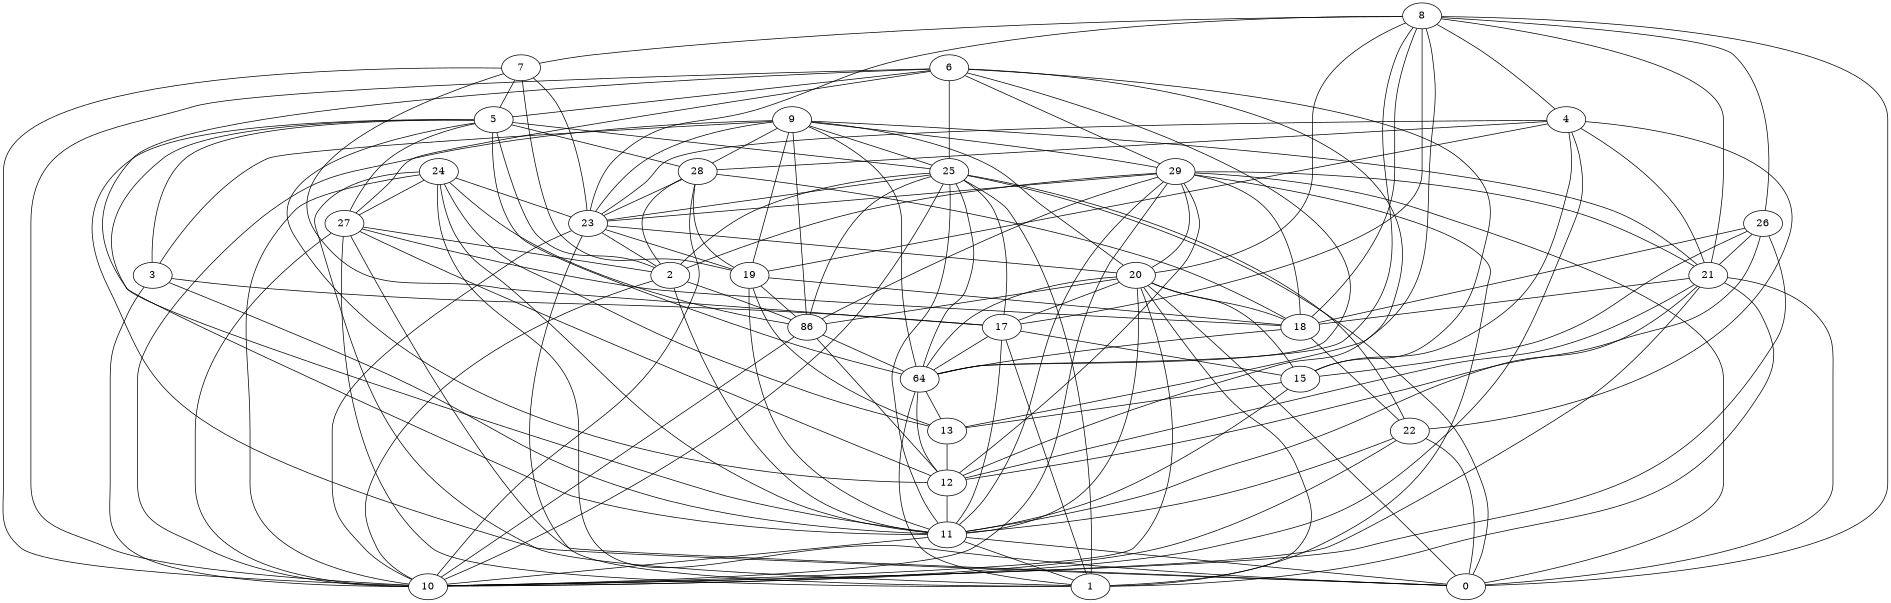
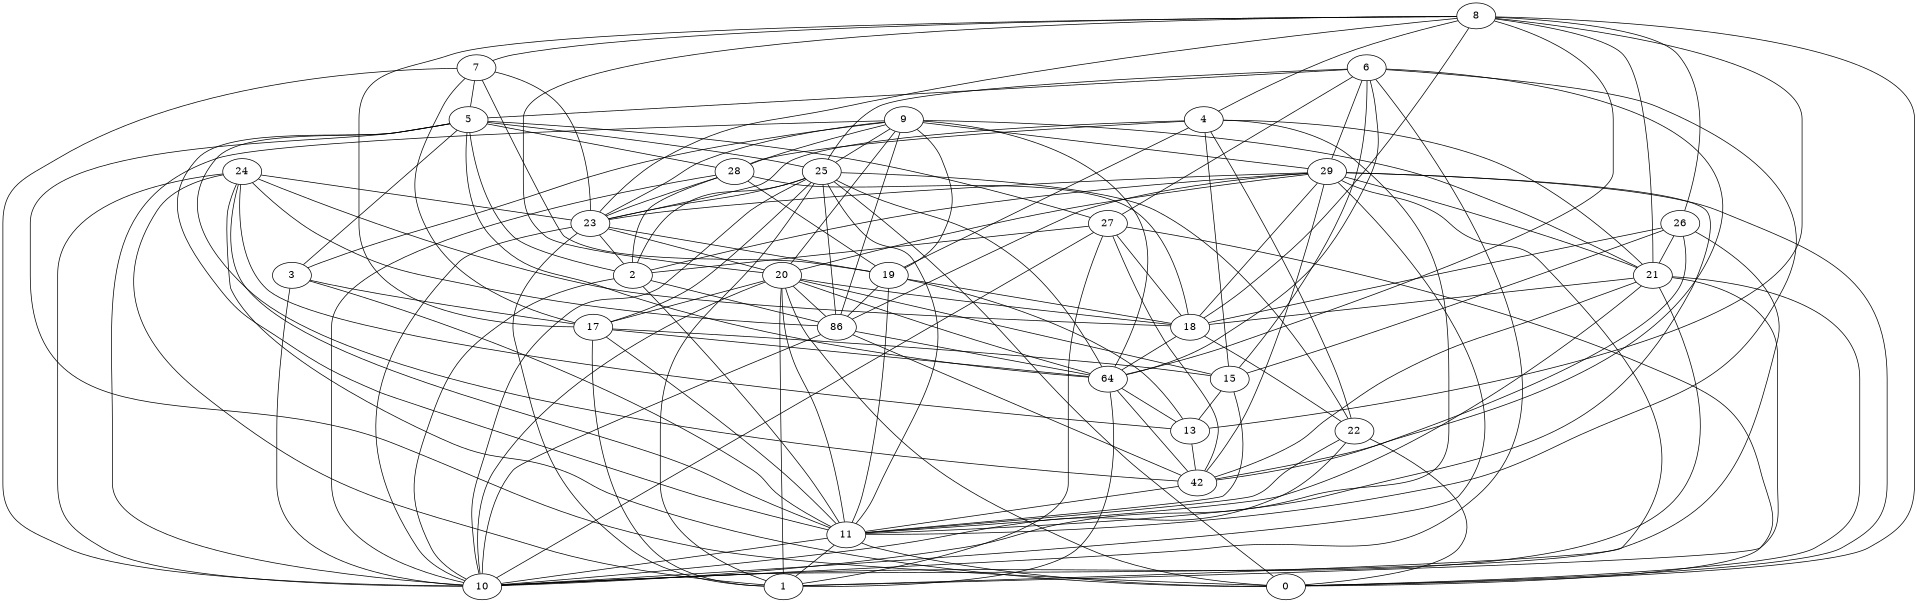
edge "24" -- "27": now "24" -- "18"
node "12": label "12" -> "42"
